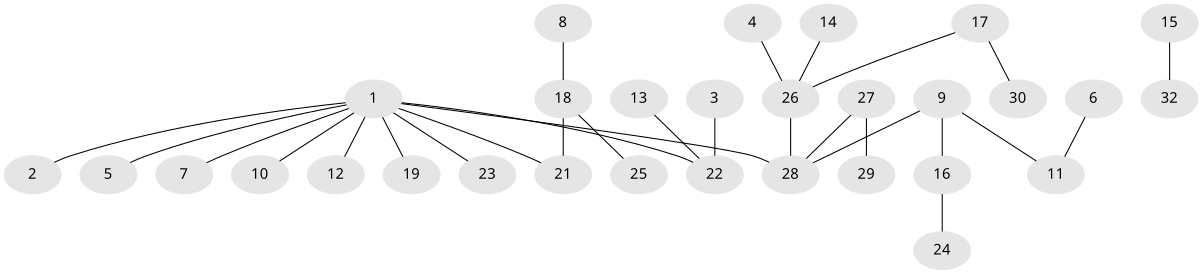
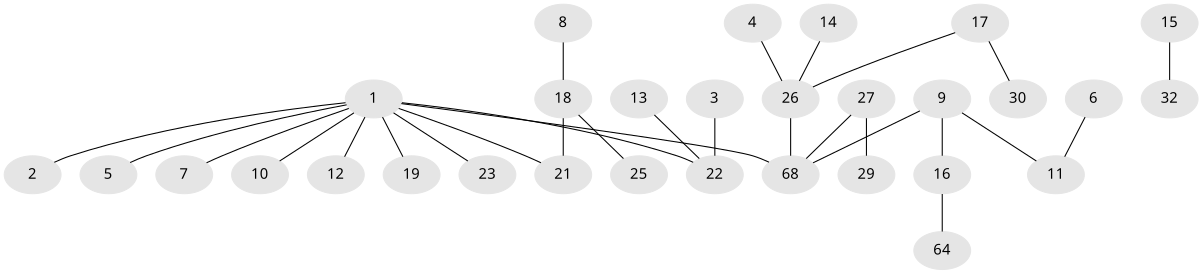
node "28": label "28" -> "68"
node "24": label "24" -> "64"
